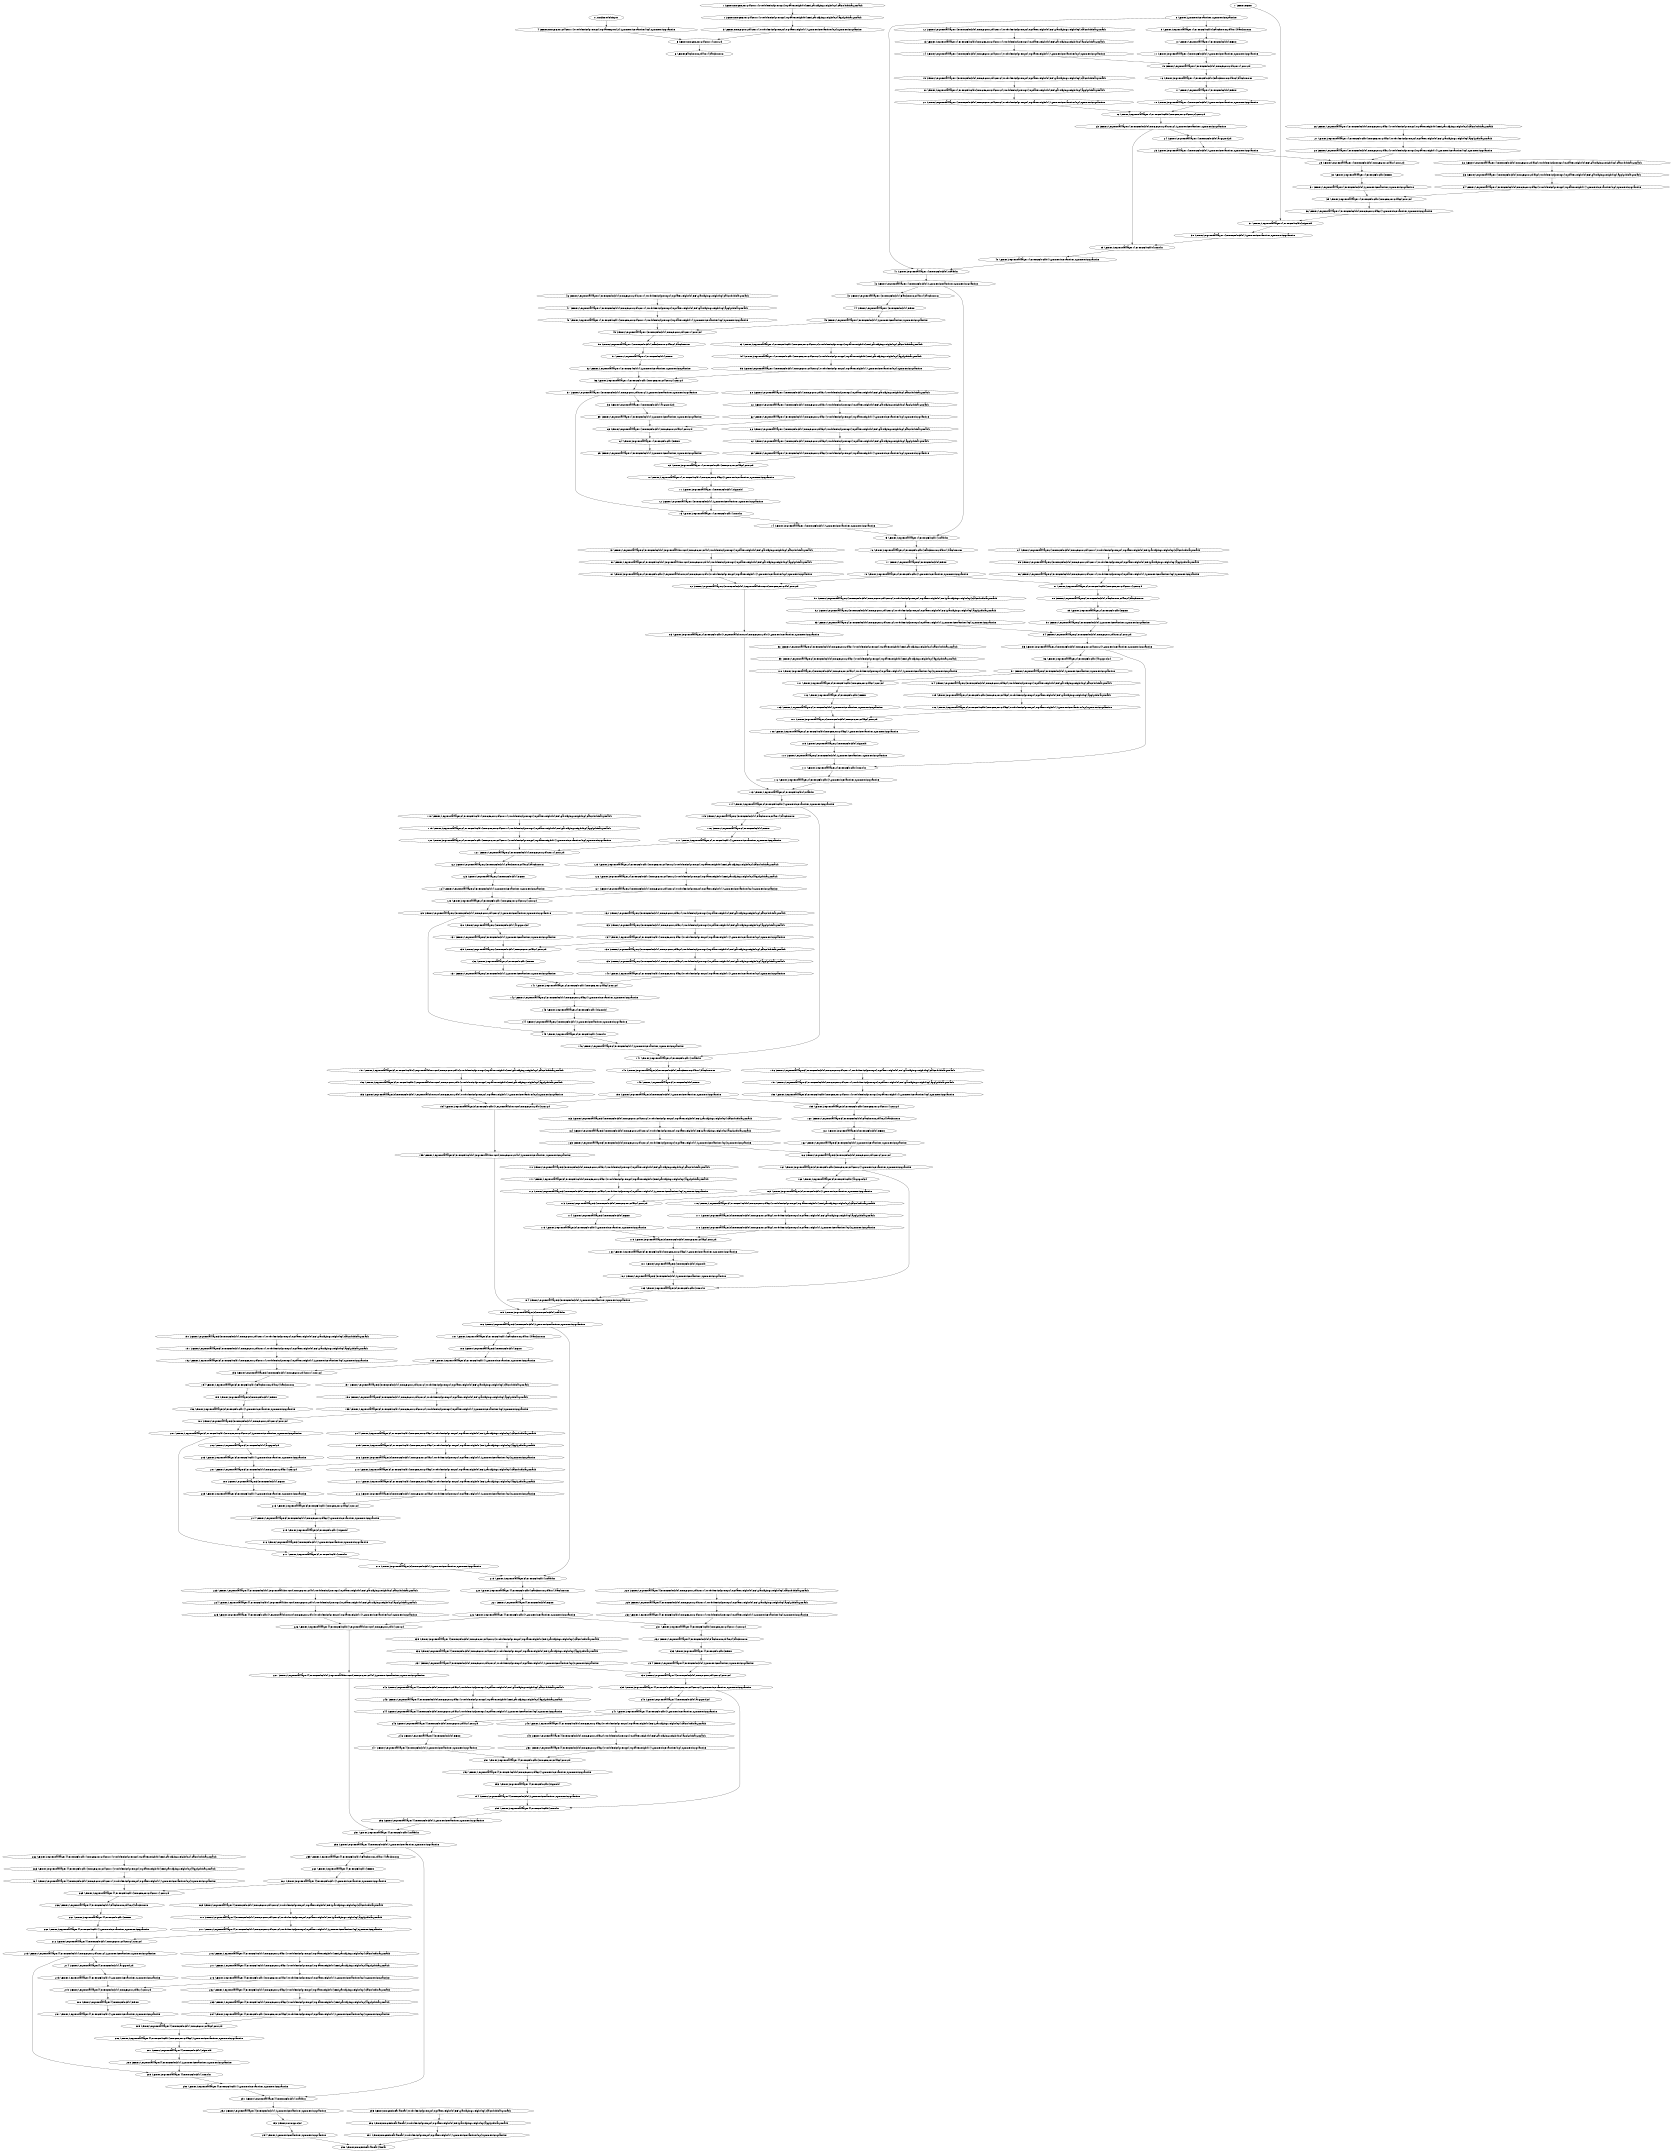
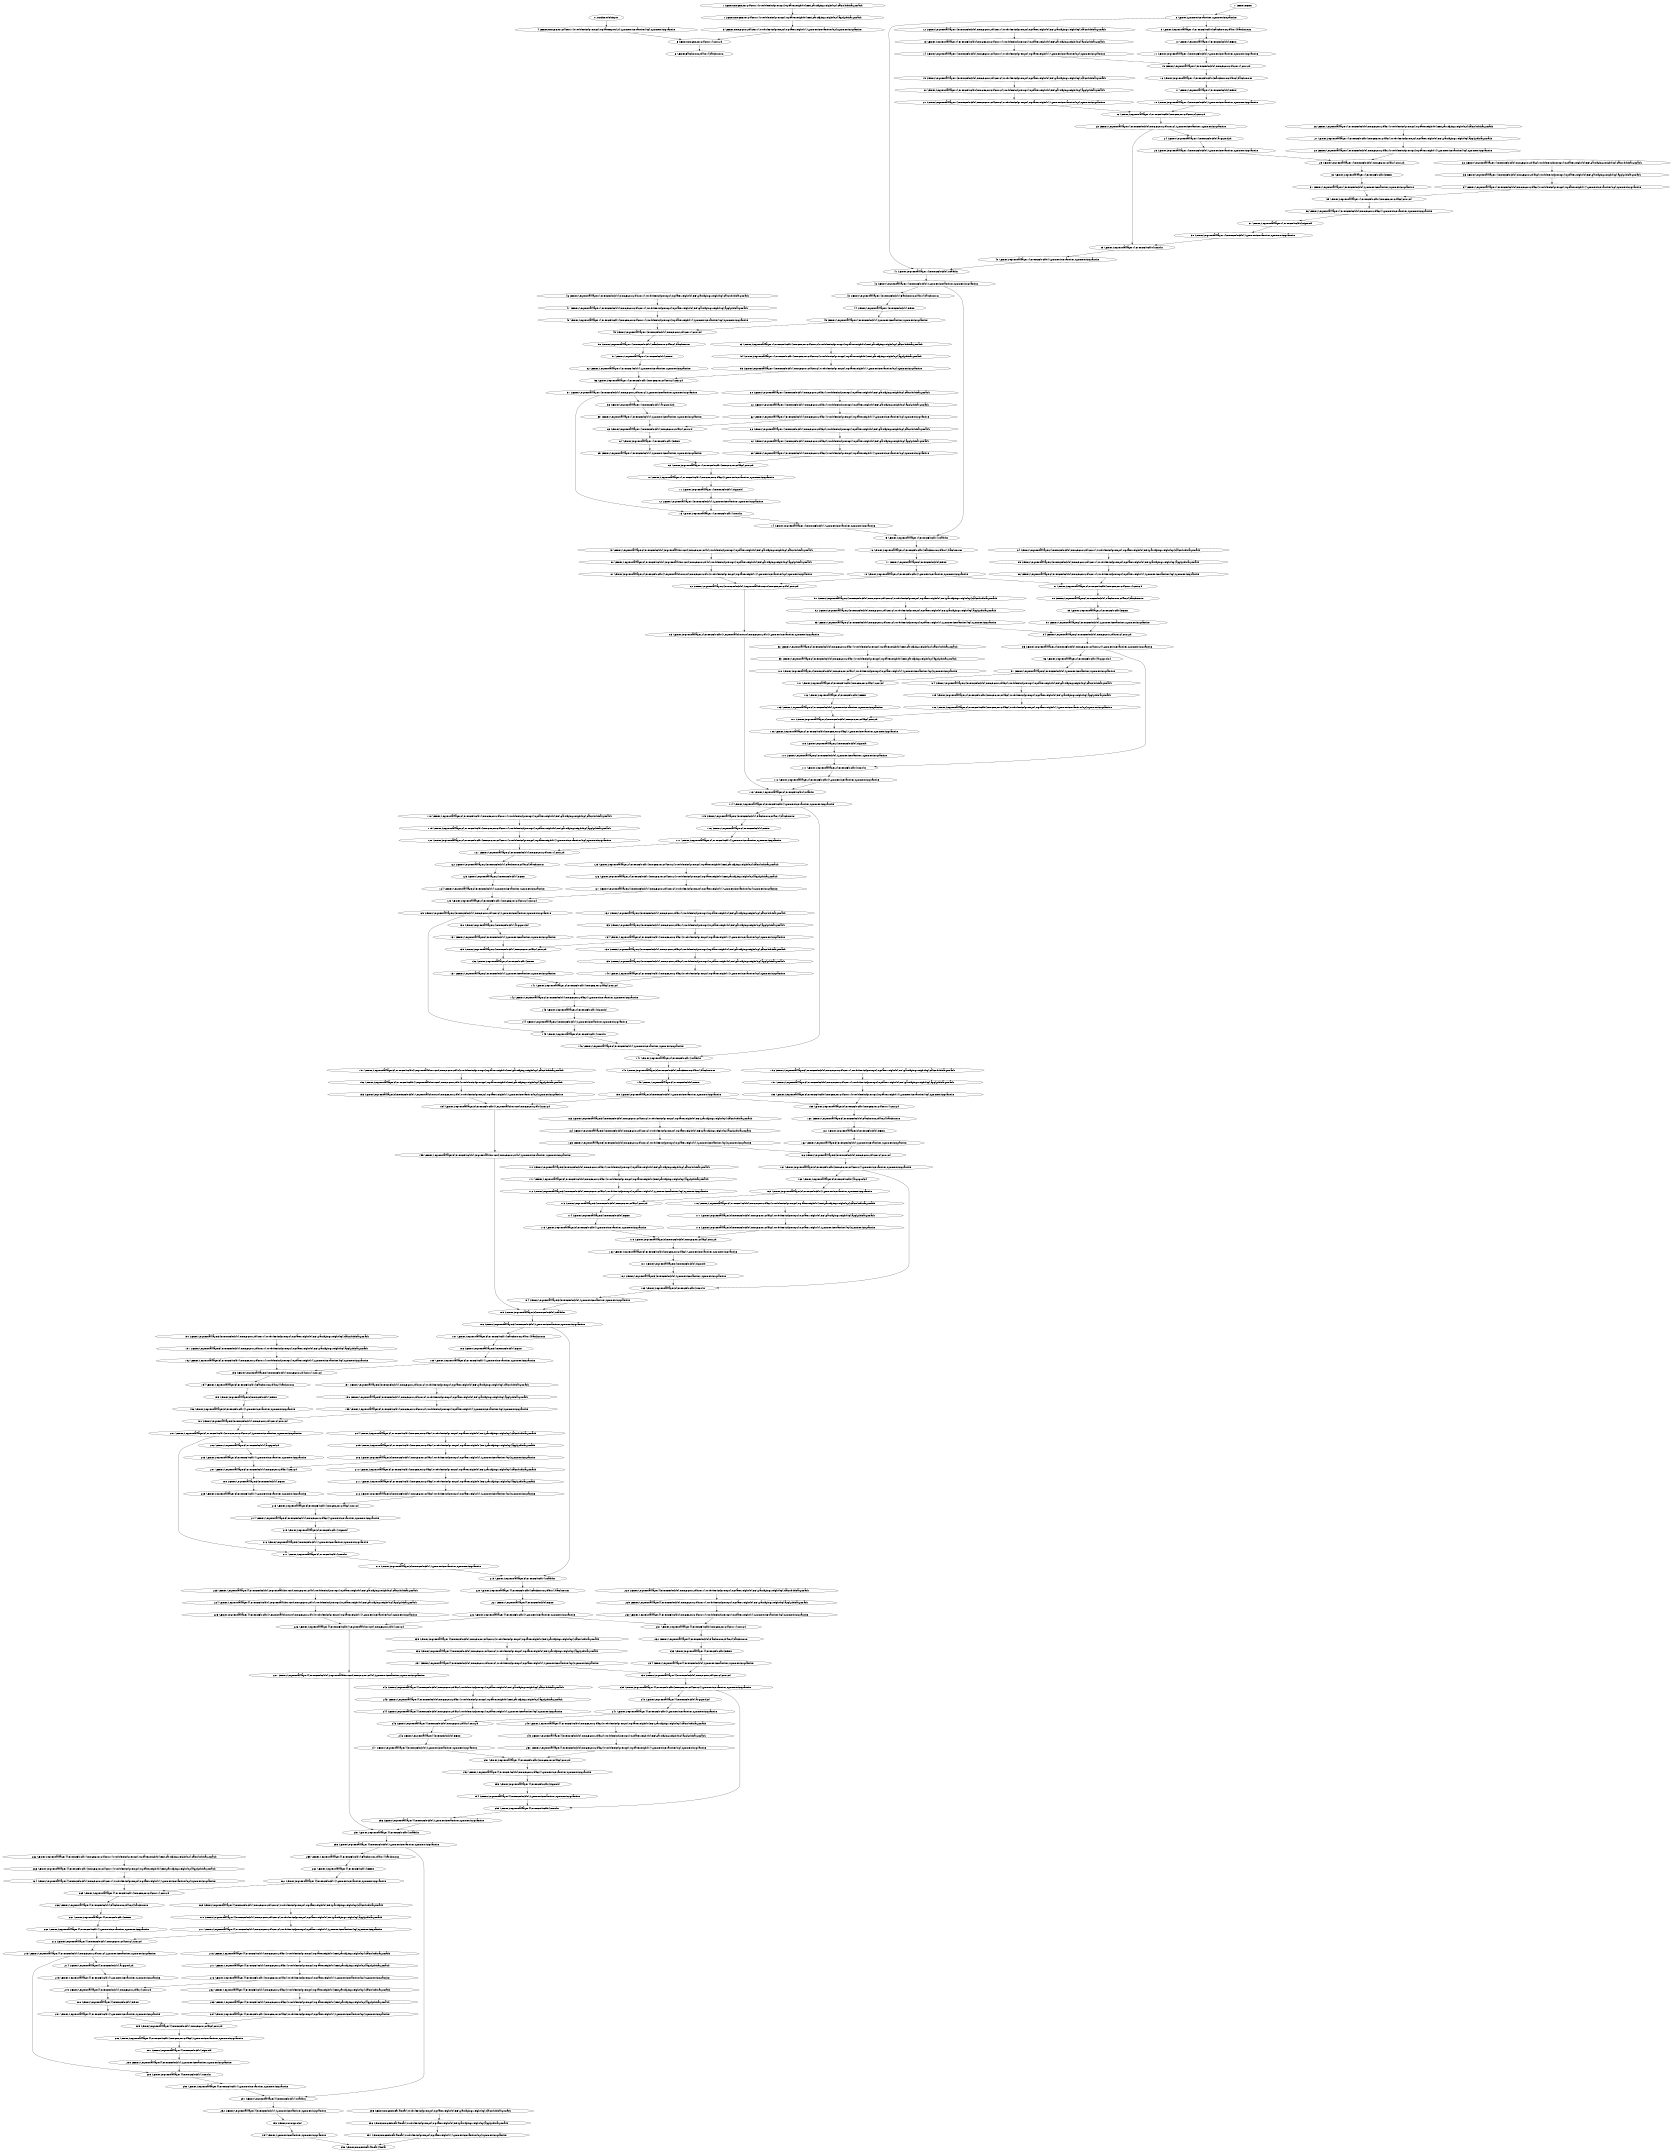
edge "7 SENet/RELU" -> "37 SENet/Sequential[layer1]/PreActBlock[0]/sigmoid": now "7 SENet/RELU" -> "8 SENet/SymmetricQuantizer/symmetric_quantize"
